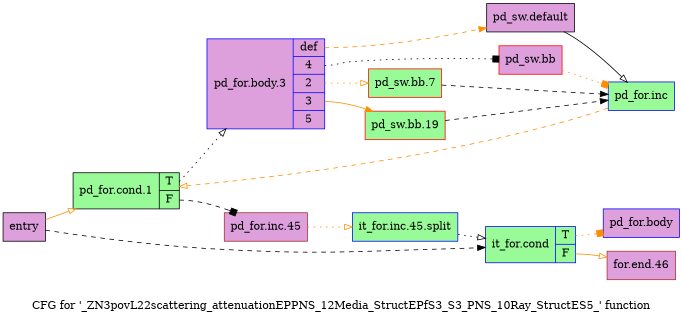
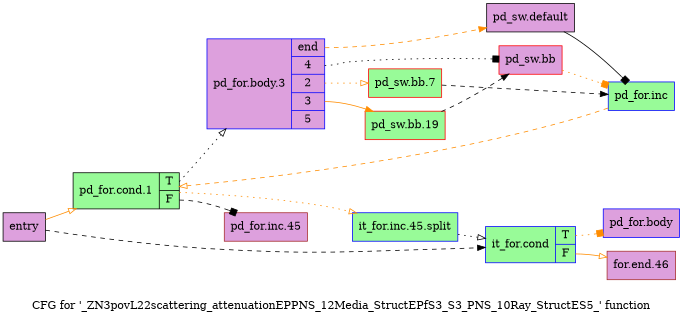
node "pd_for.body.3": text "def" -> "end"
edge "pd_sw.default" -> "pd_for.inc": arrowhead onormal -> box
edge "pd_sw.bb.19" -> "pd_for.inc": now "pd_sw.bb.19" -> "pd_sw.bb"
edge "pd_for.inc.45" -> "it_for.inc.45.split": now "pd_for.cond.1" -> "it_for.inc.45.split"
